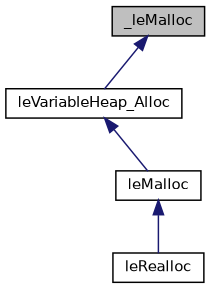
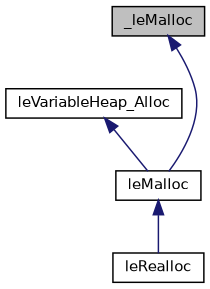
edge "leVariableHeap_Alloc" -> "_leMalloc": now "leMalloc" -> "_leMalloc"
